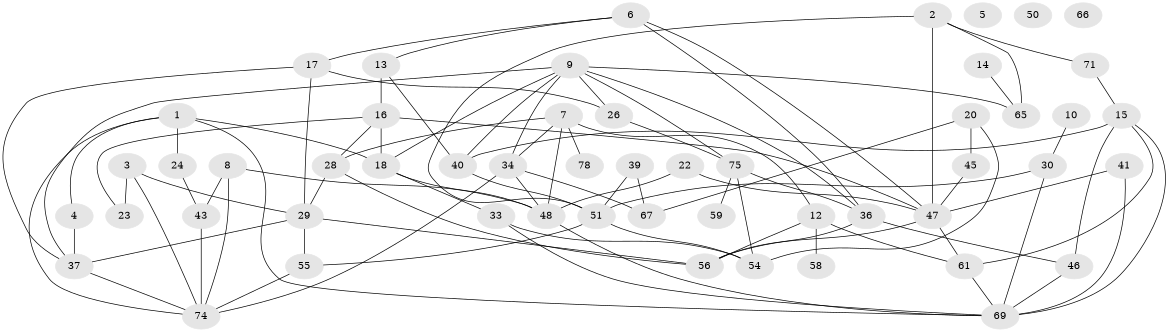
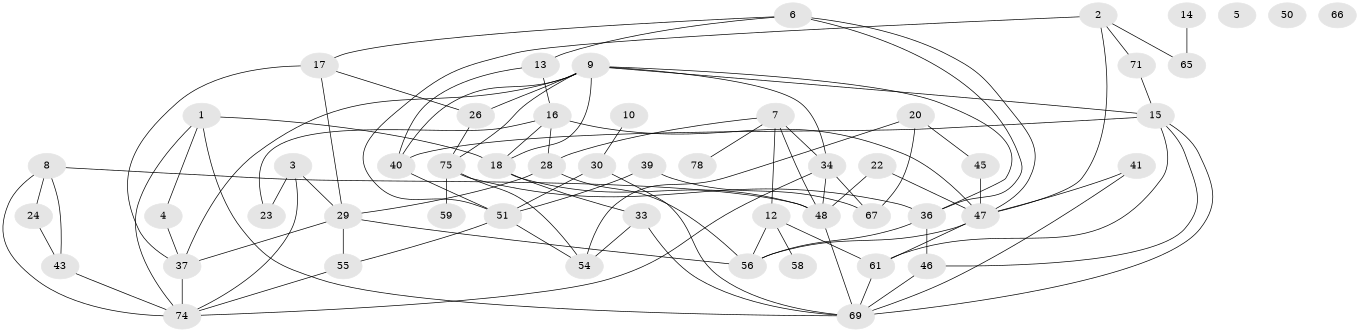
edge "9" -- "65": now "9" -- "15"
edge "1" -- "24": now "8" -- "24"
